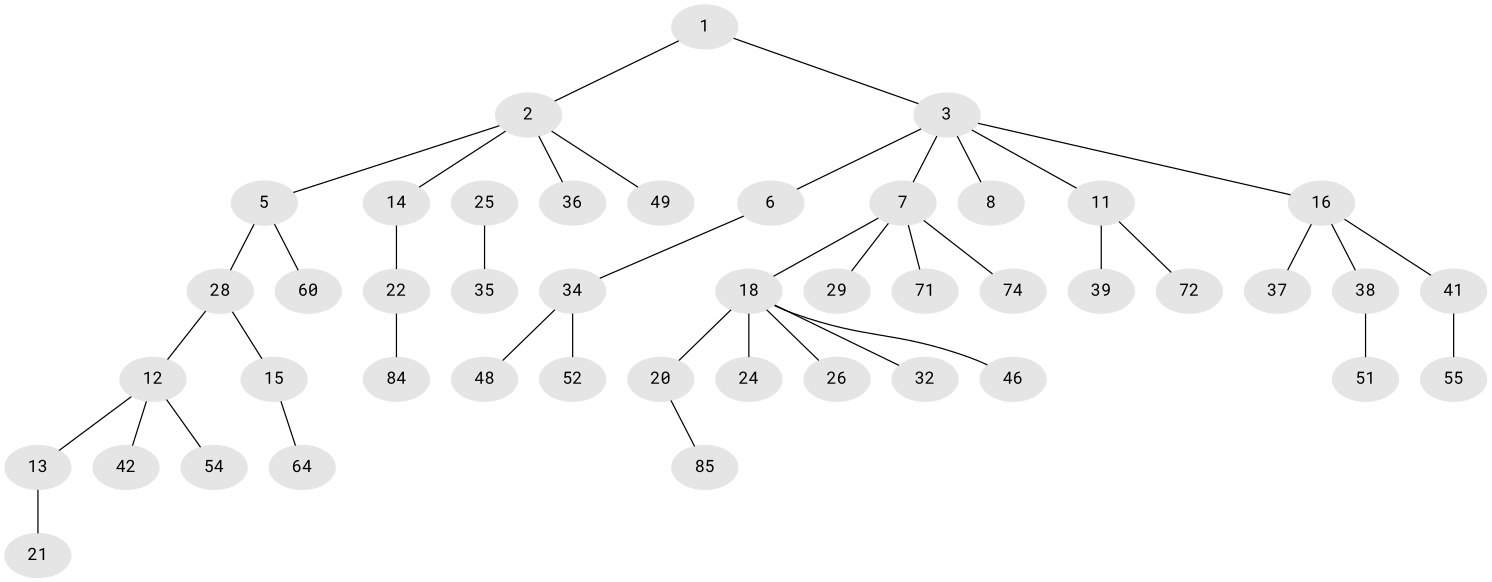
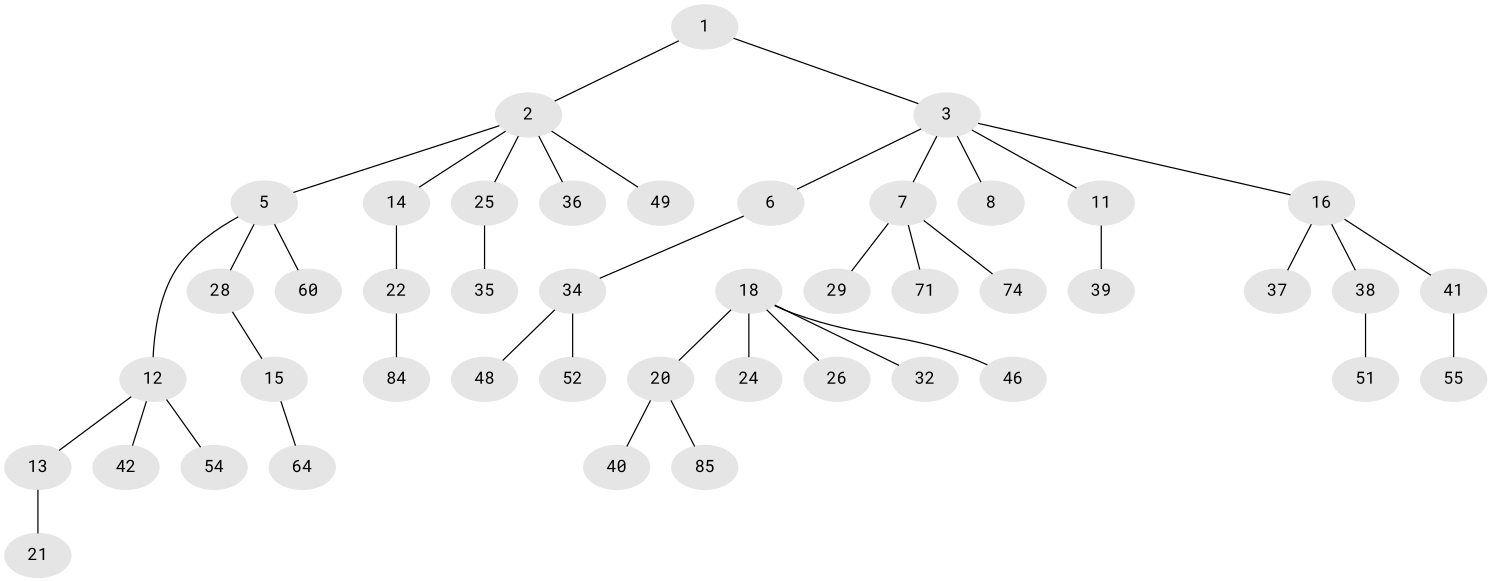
edge "2" -- "25": added
edge "7" -- "18": removed
node "72": removed
edge "28" -- "12": now "5" -- "12"
node "40": added
